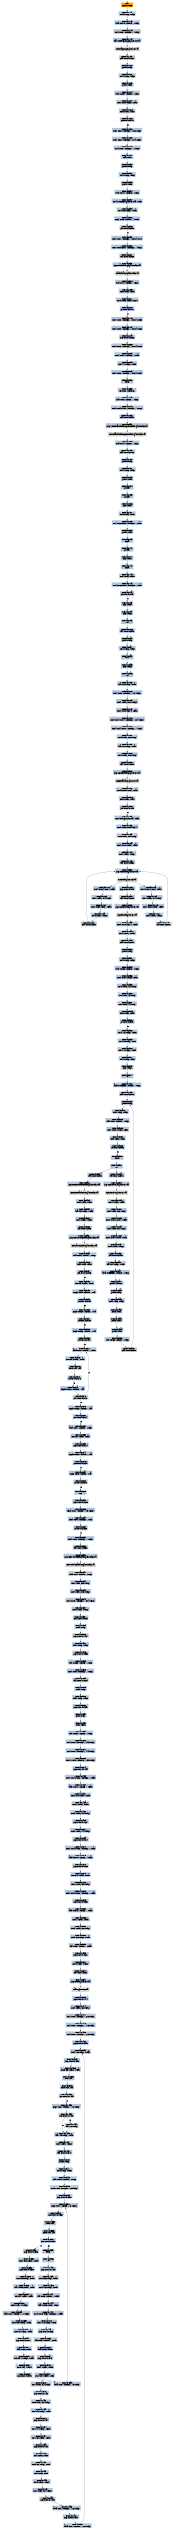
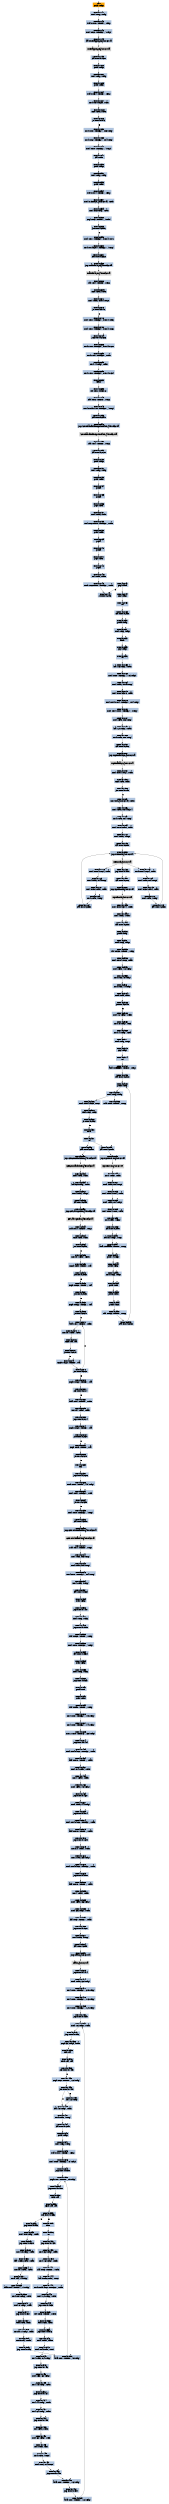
edge "0x0040274a je 0x004027f3" -> "0x004027f3 popl %ebx": reversed
edge "0x00402b83 subl $0x8<UINT8>, %esp" -> "0x00402b86 movl 0x00410030, %ecx": now "0x00402b81 movl %esp, %ebp" -> "0x00402b86 movl 0x00410030, %ecx"
